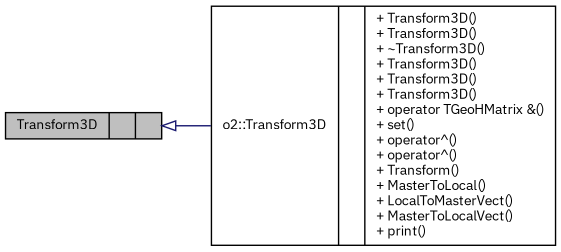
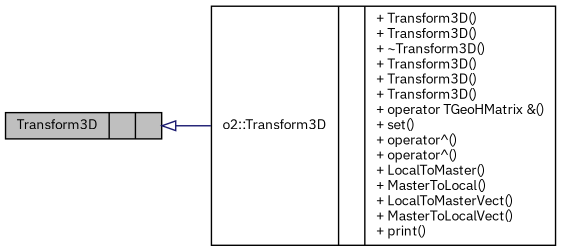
node "o2::Transform3D": text "+ Transform()" -> "+ LocalToMaster()"
